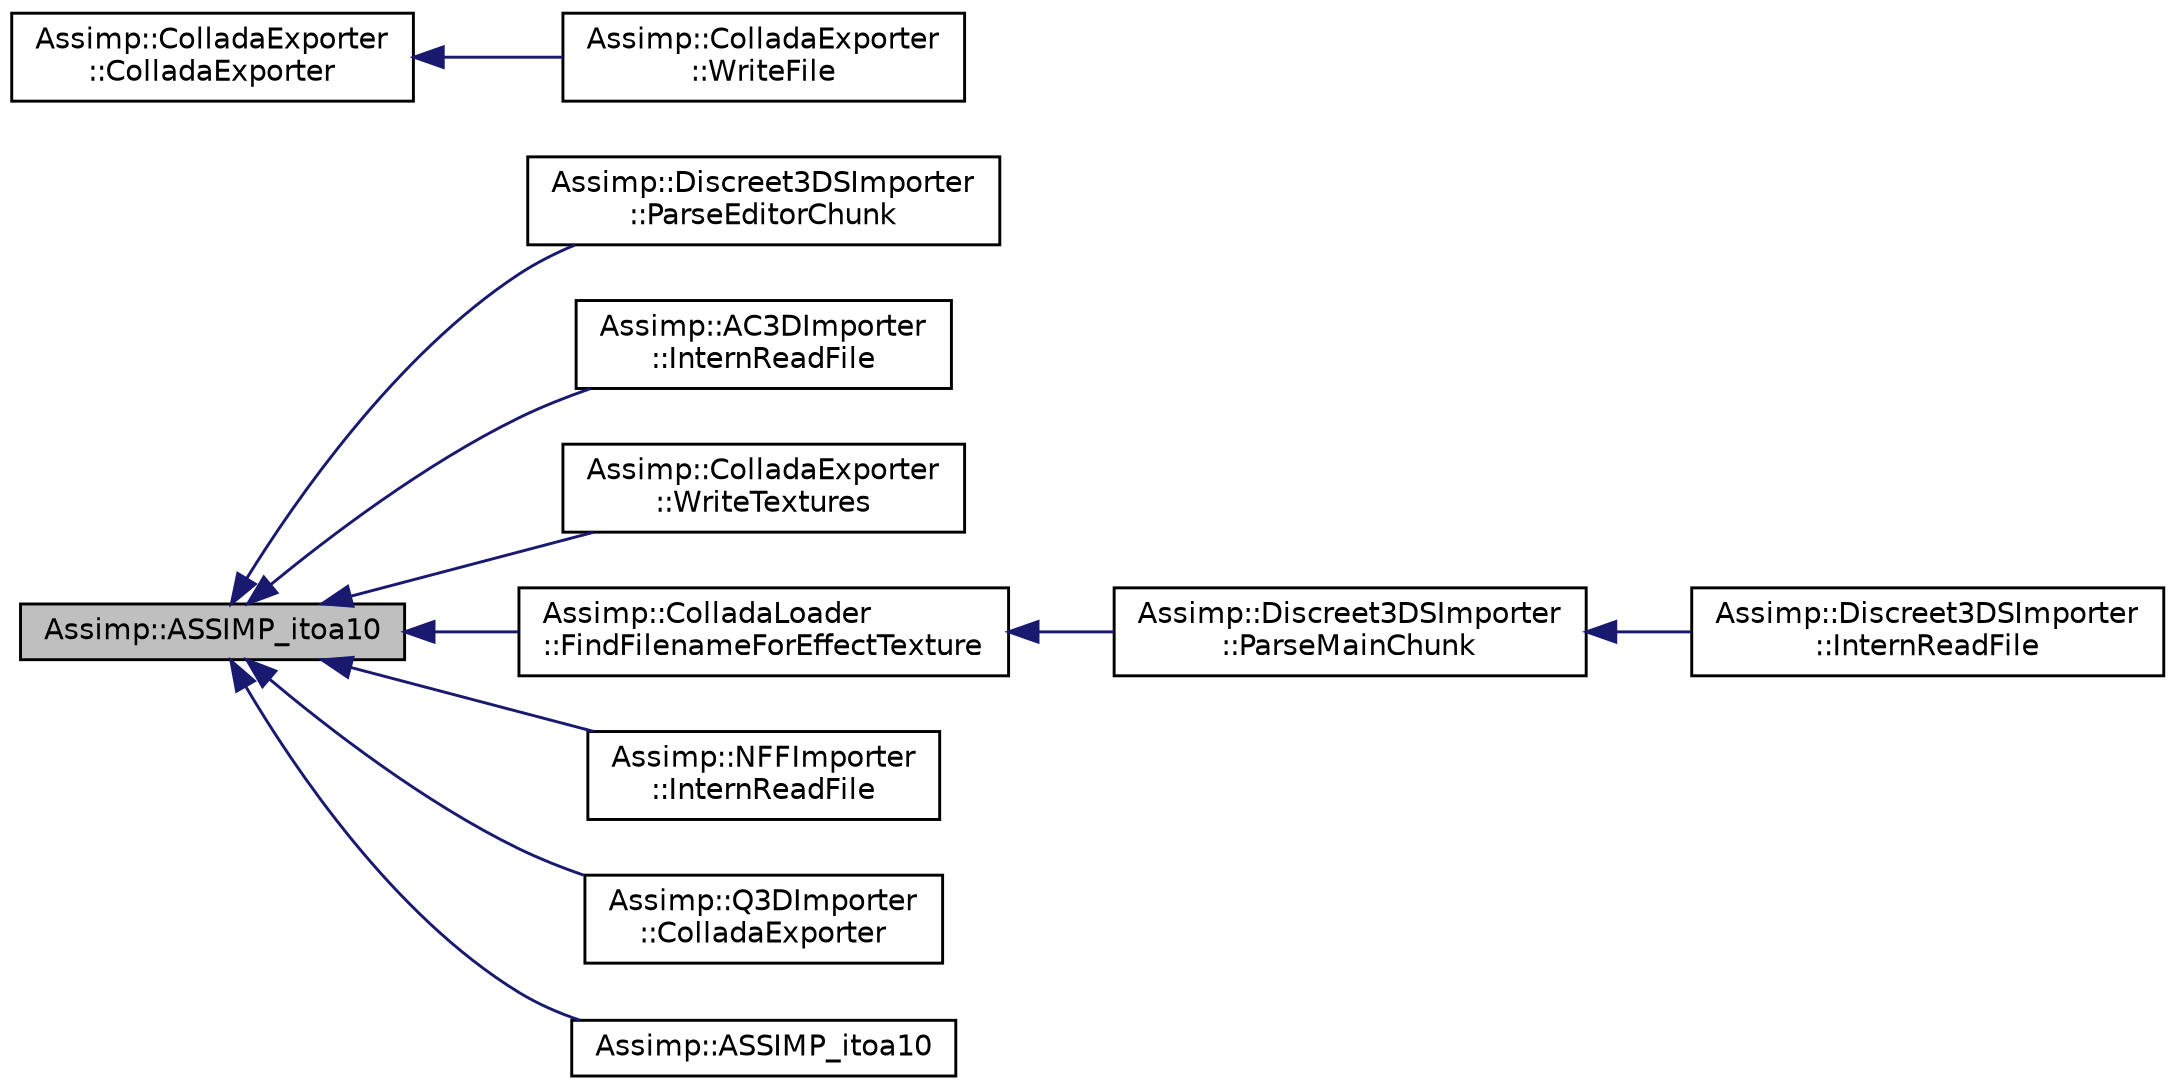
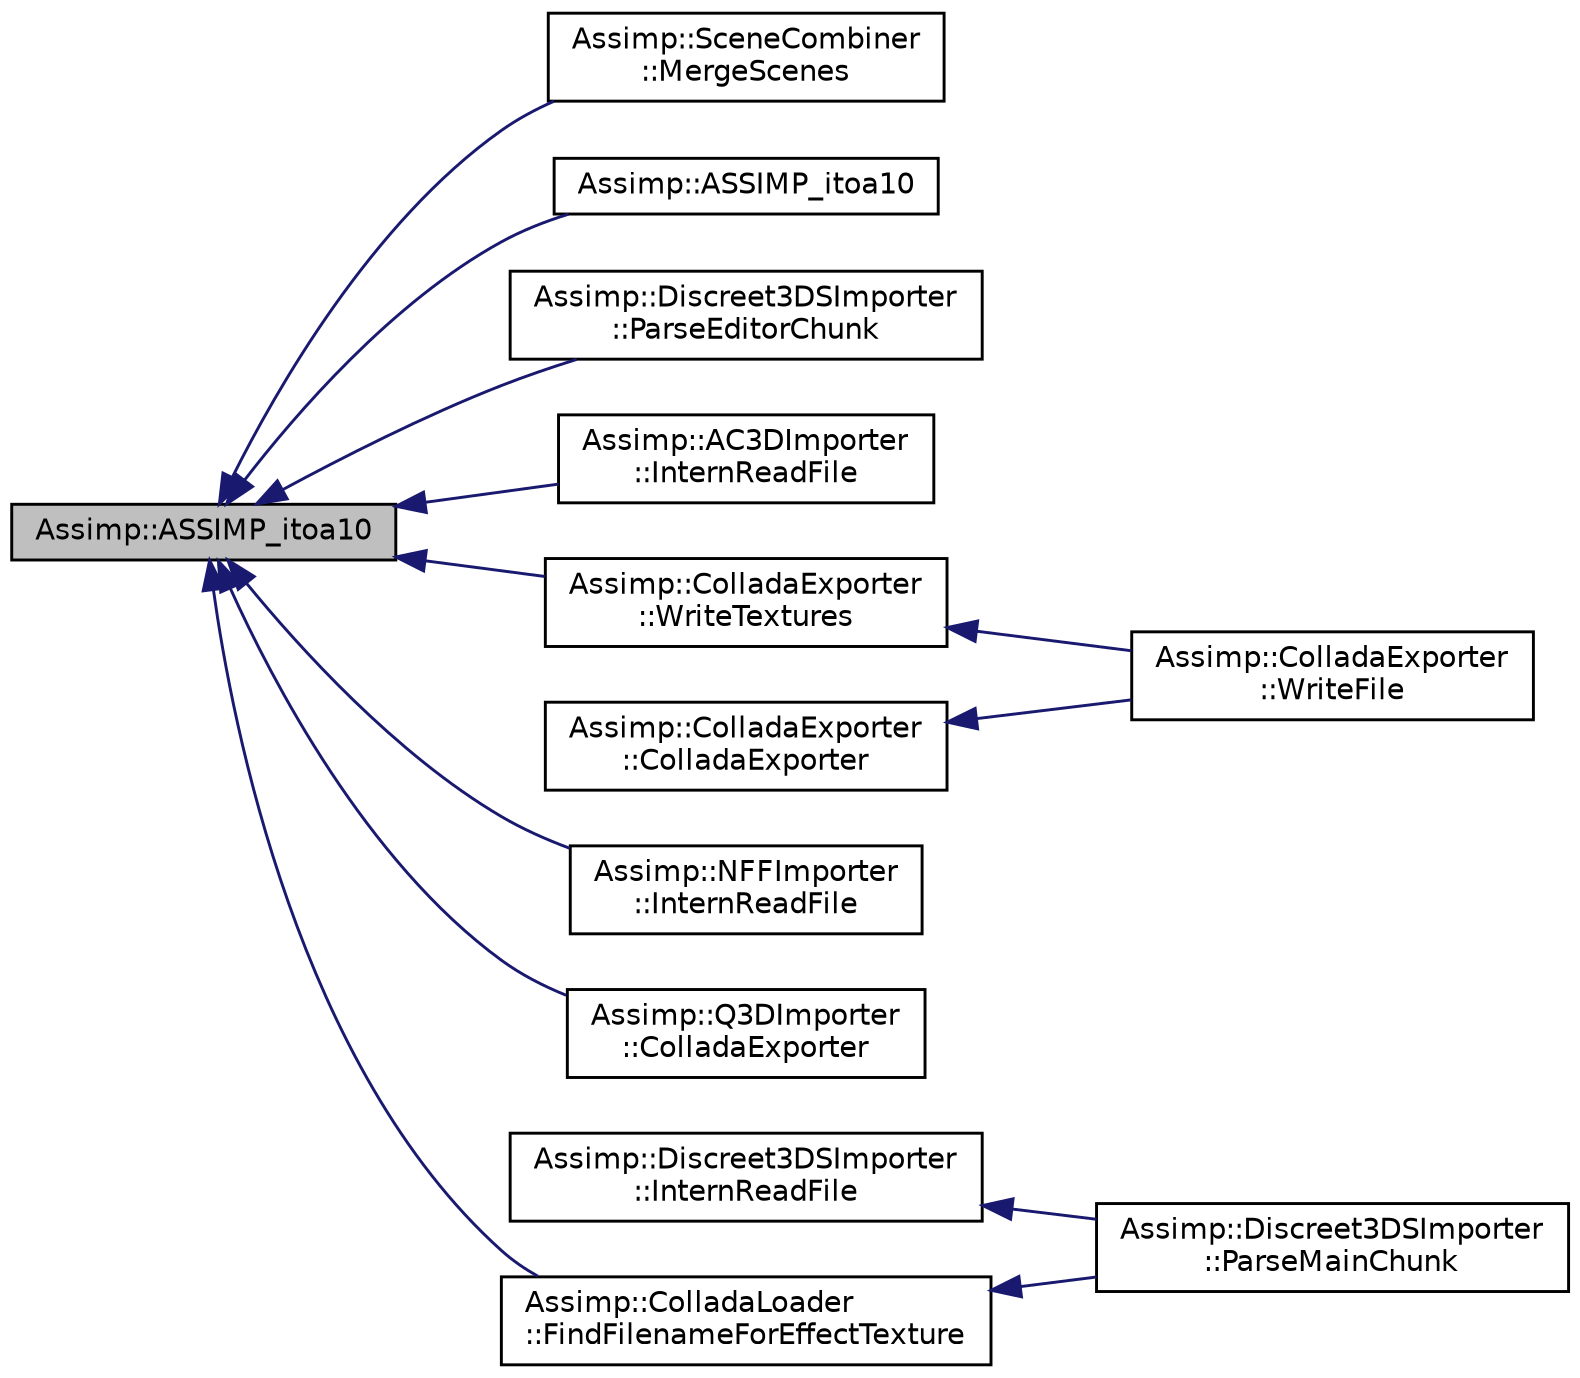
node "Assimp::SceneCombiner ::MergeScenes": added
edge "Assimp::Discreet3DSImporter ::InternReadFile" -> "Assimp::Discreet3DSImporter ::ParseMainChunk": reversed
edge "Assimp::ColladaExporter ::WriteFile" -> "Assimp::ColladaExporter ::WriteTextures": added
